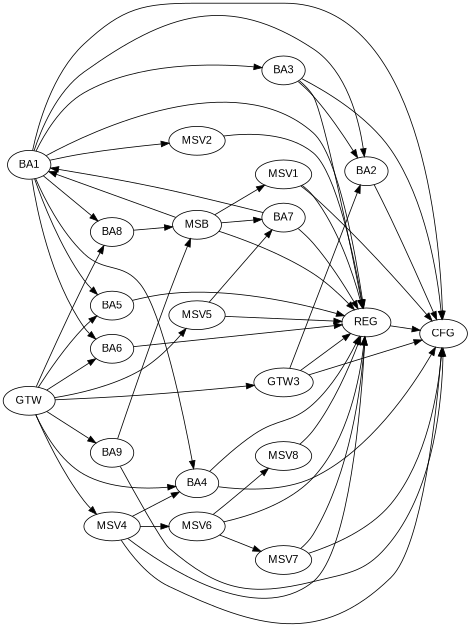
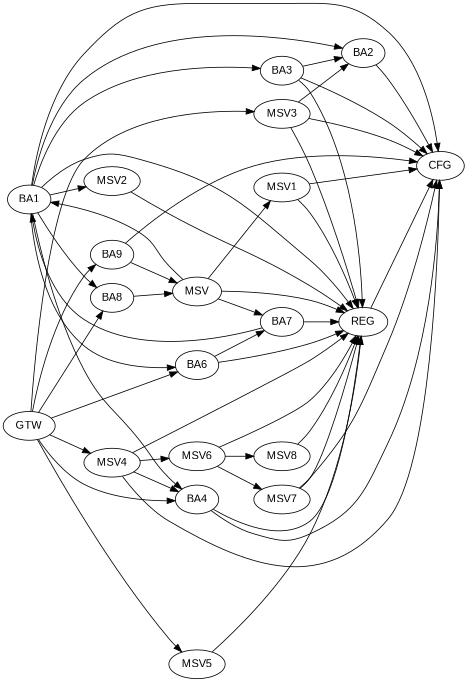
node "MSB": label "MSB" -> "MSV"
edge "MSV5" -> "BA7": now "BA6" -> "BA7"
node "BA5": removed
node "GTW3": label "GTW3" -> "MSV3"
